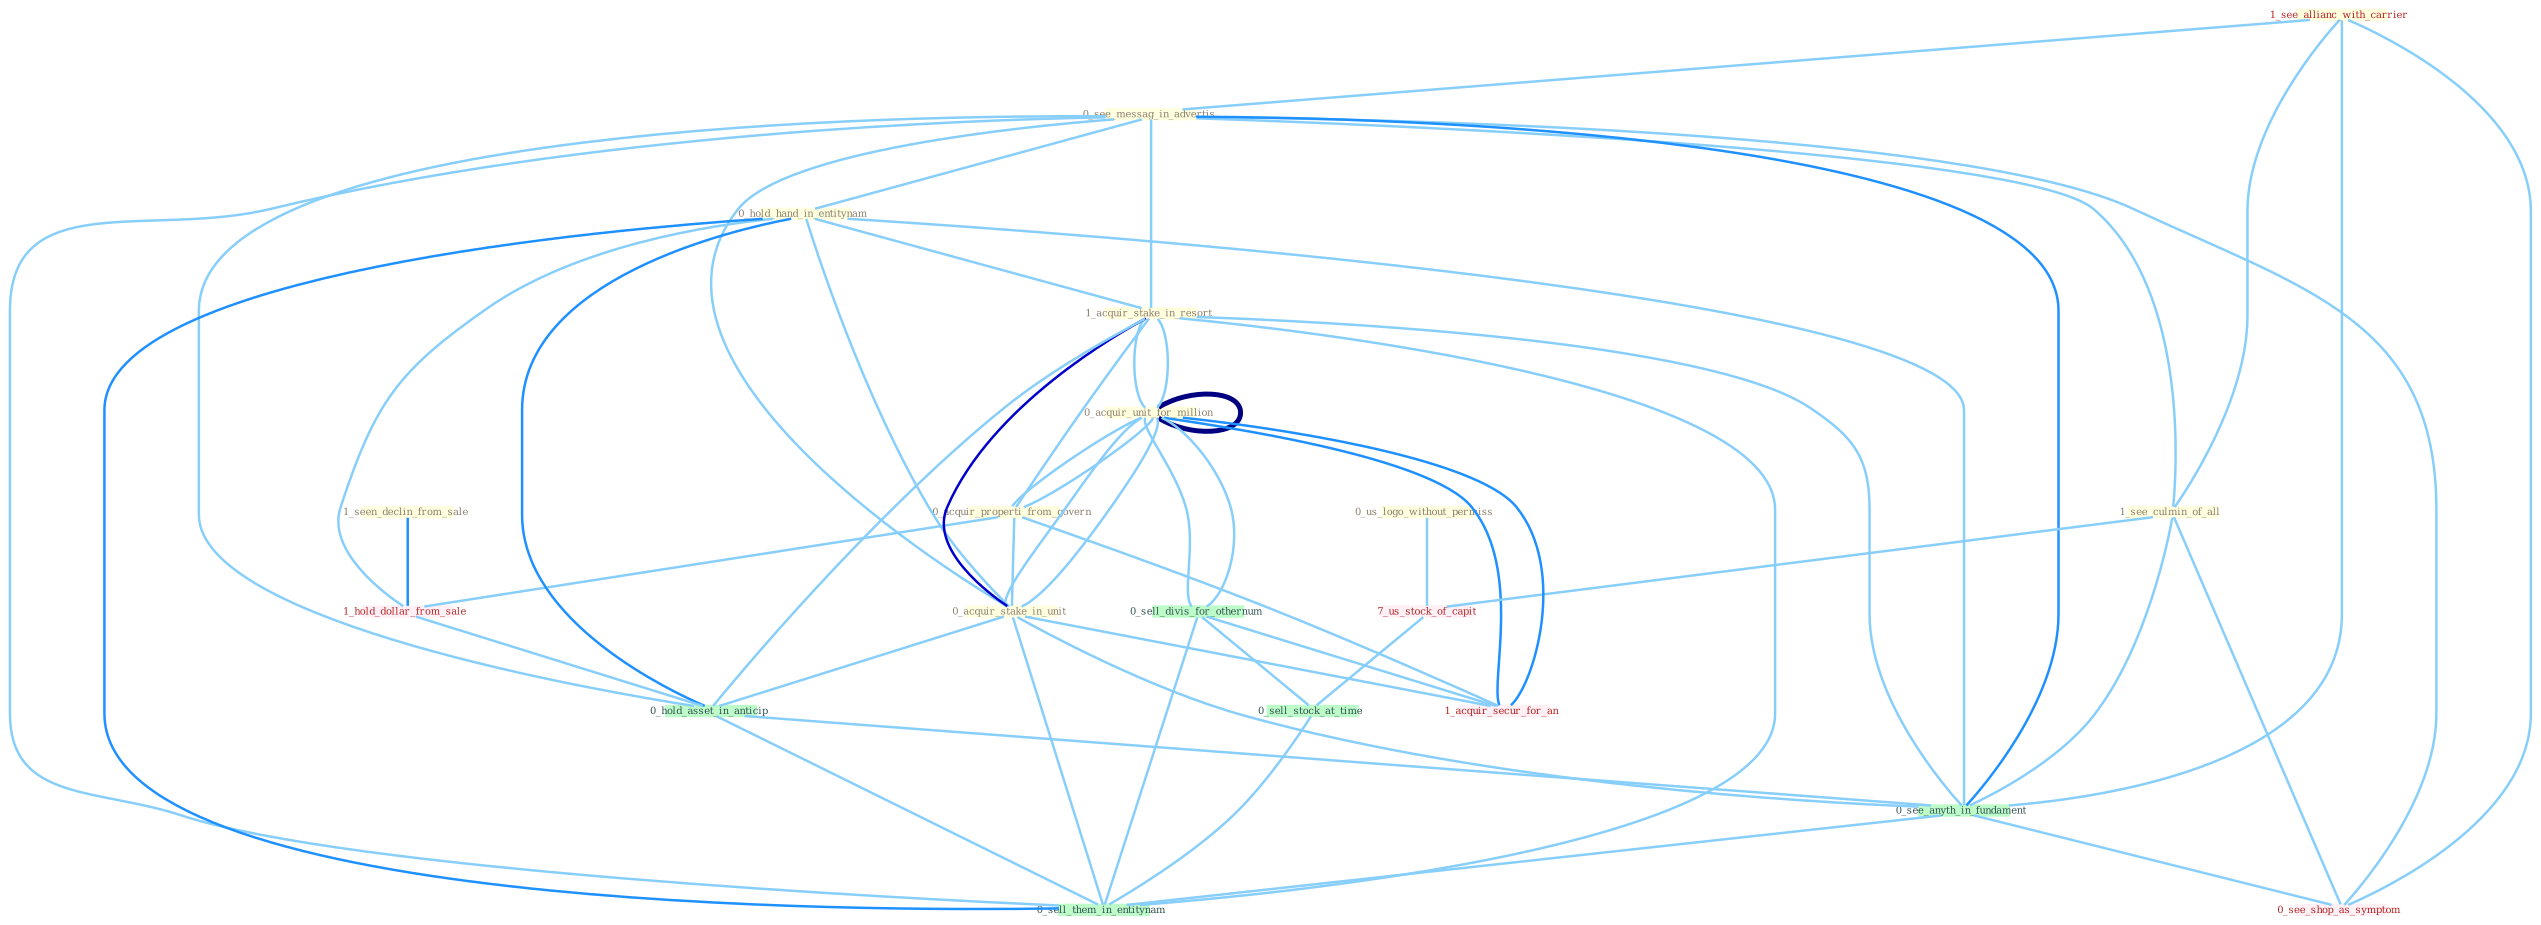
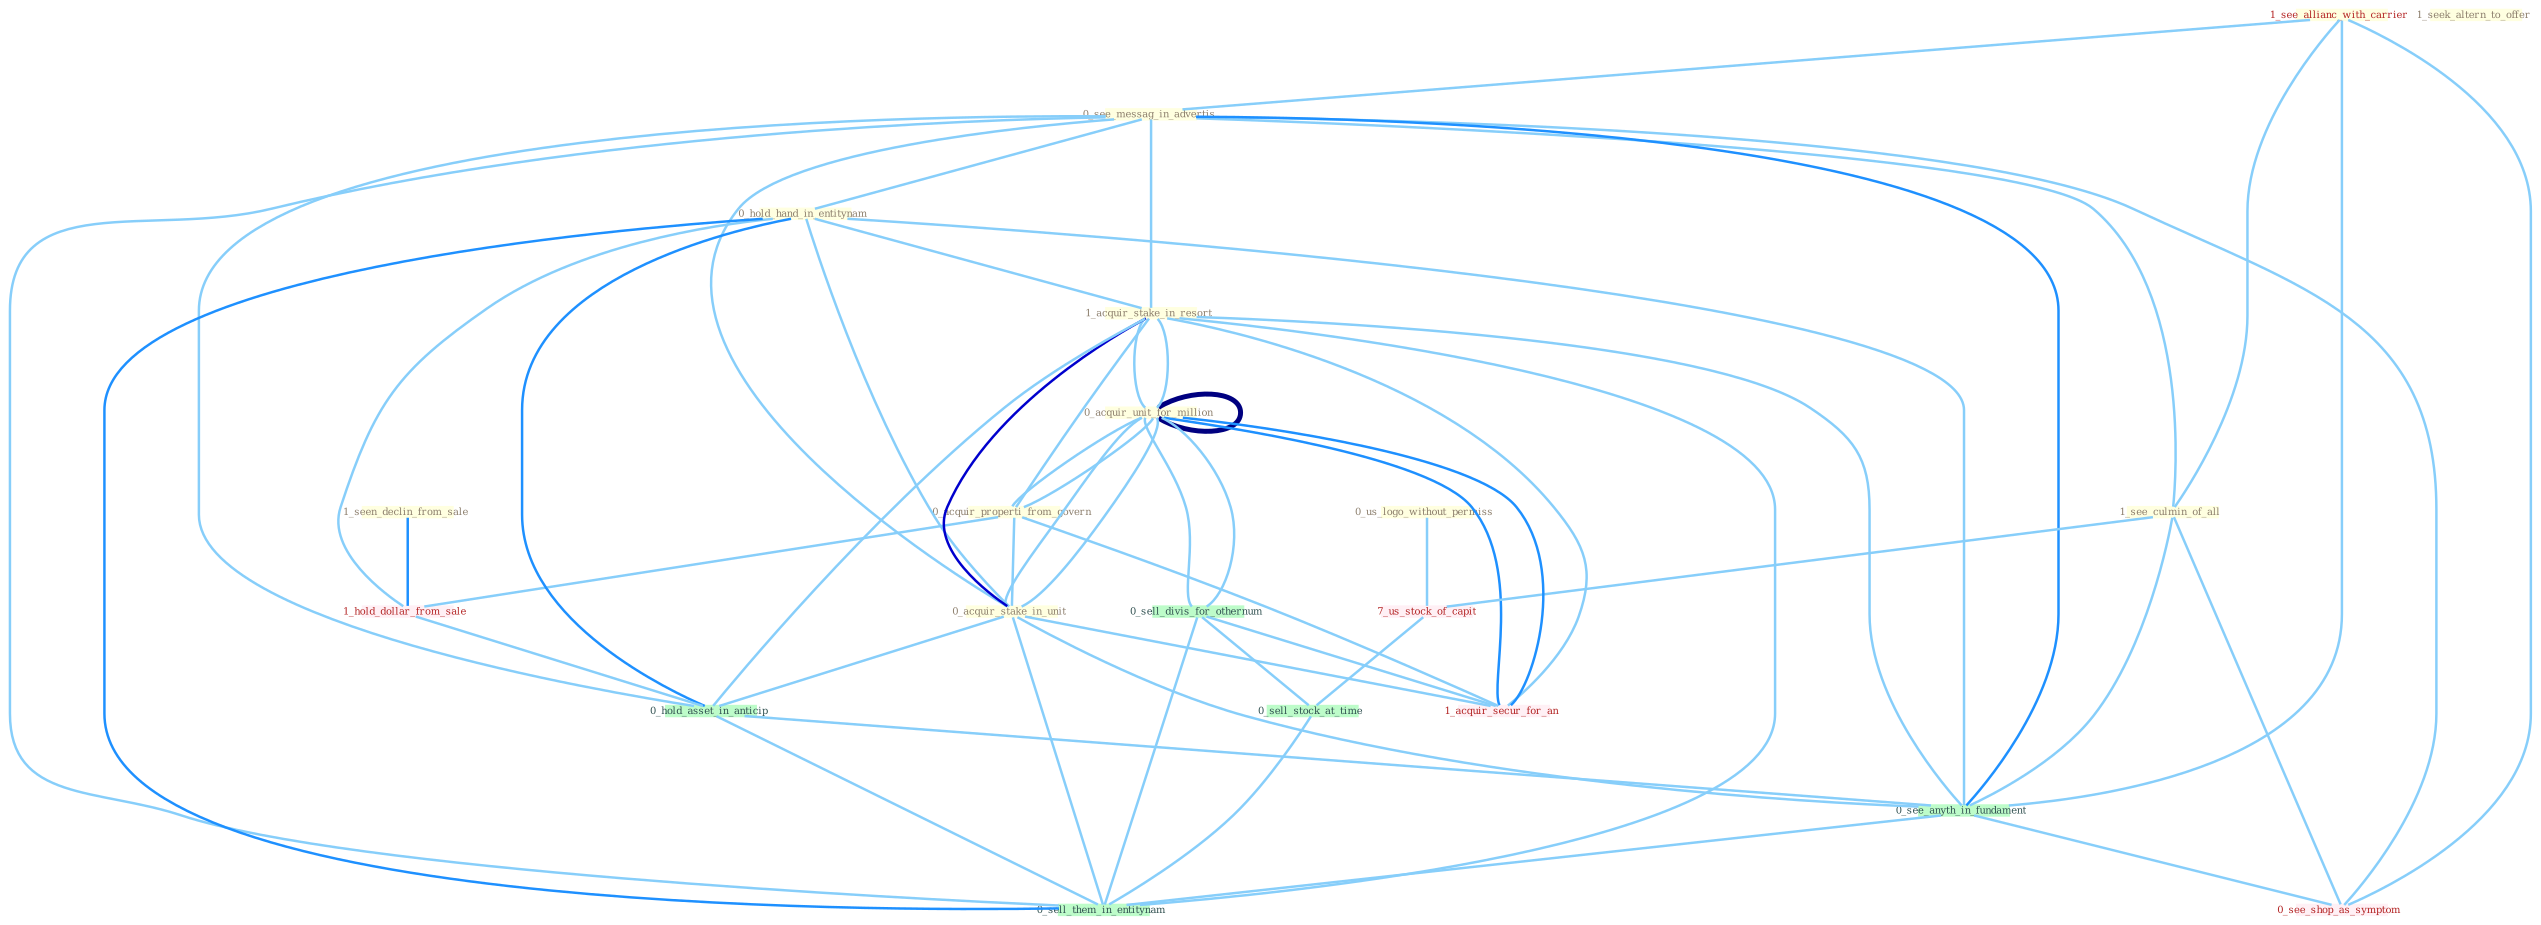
node "1_seek_altern_to_offer": added
edge "1_acquir_stake_in_resort" -- "1_acquir_secur_for_an": added
